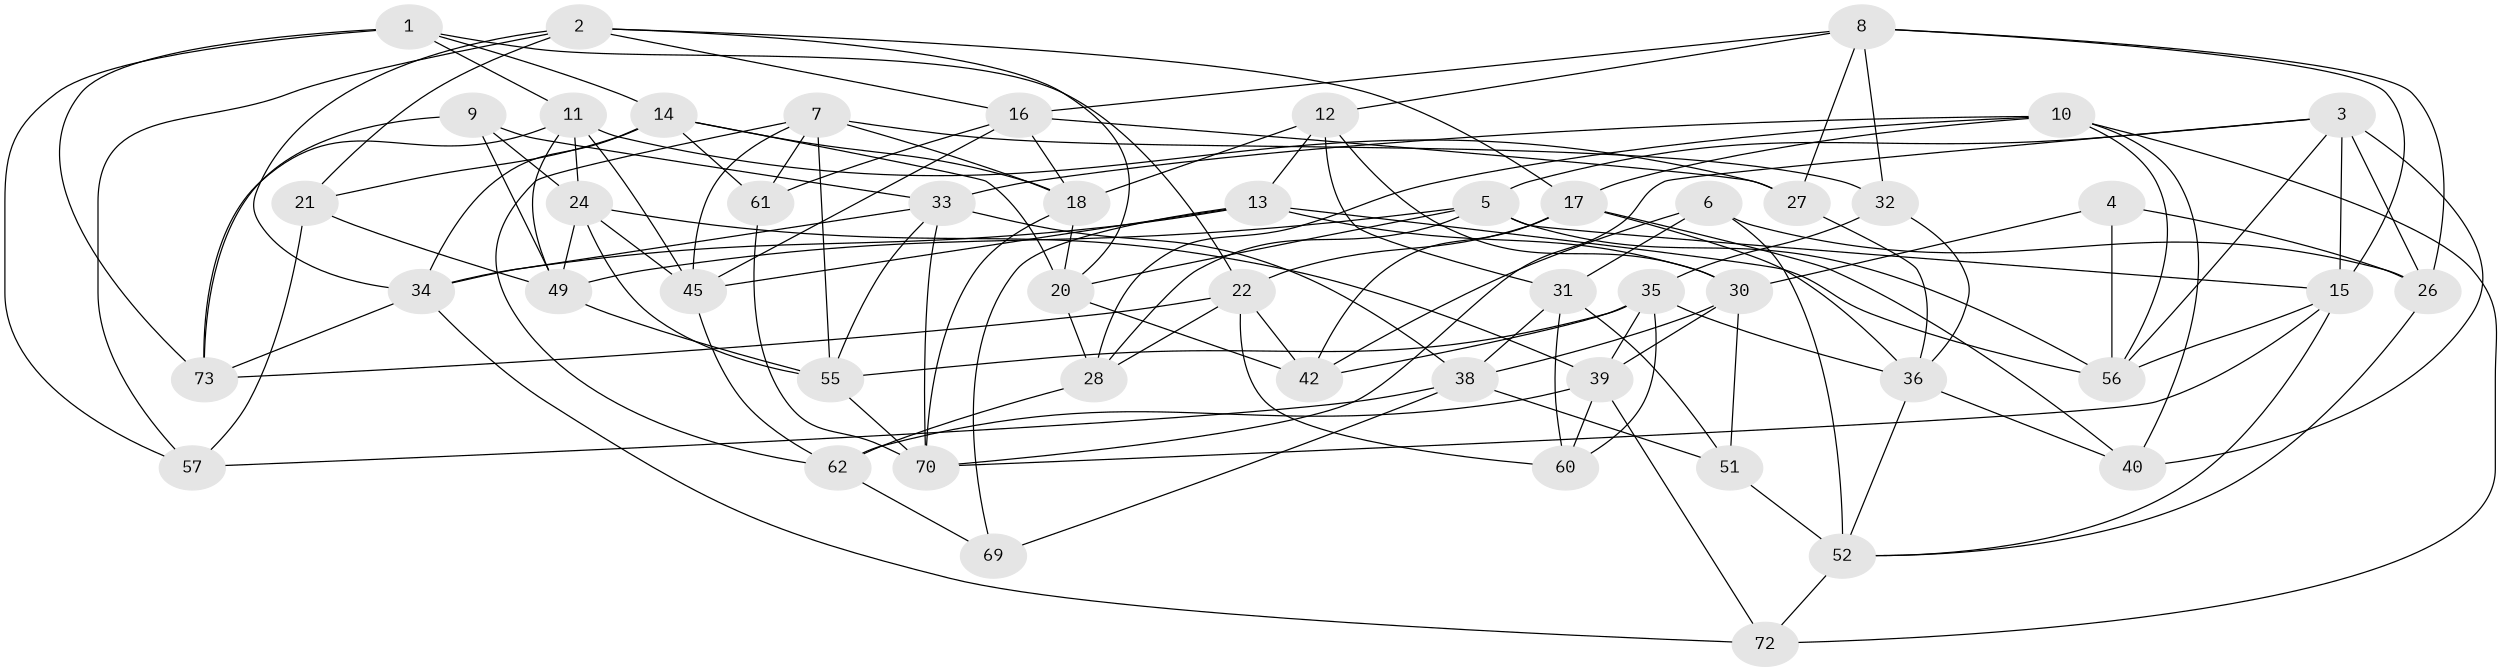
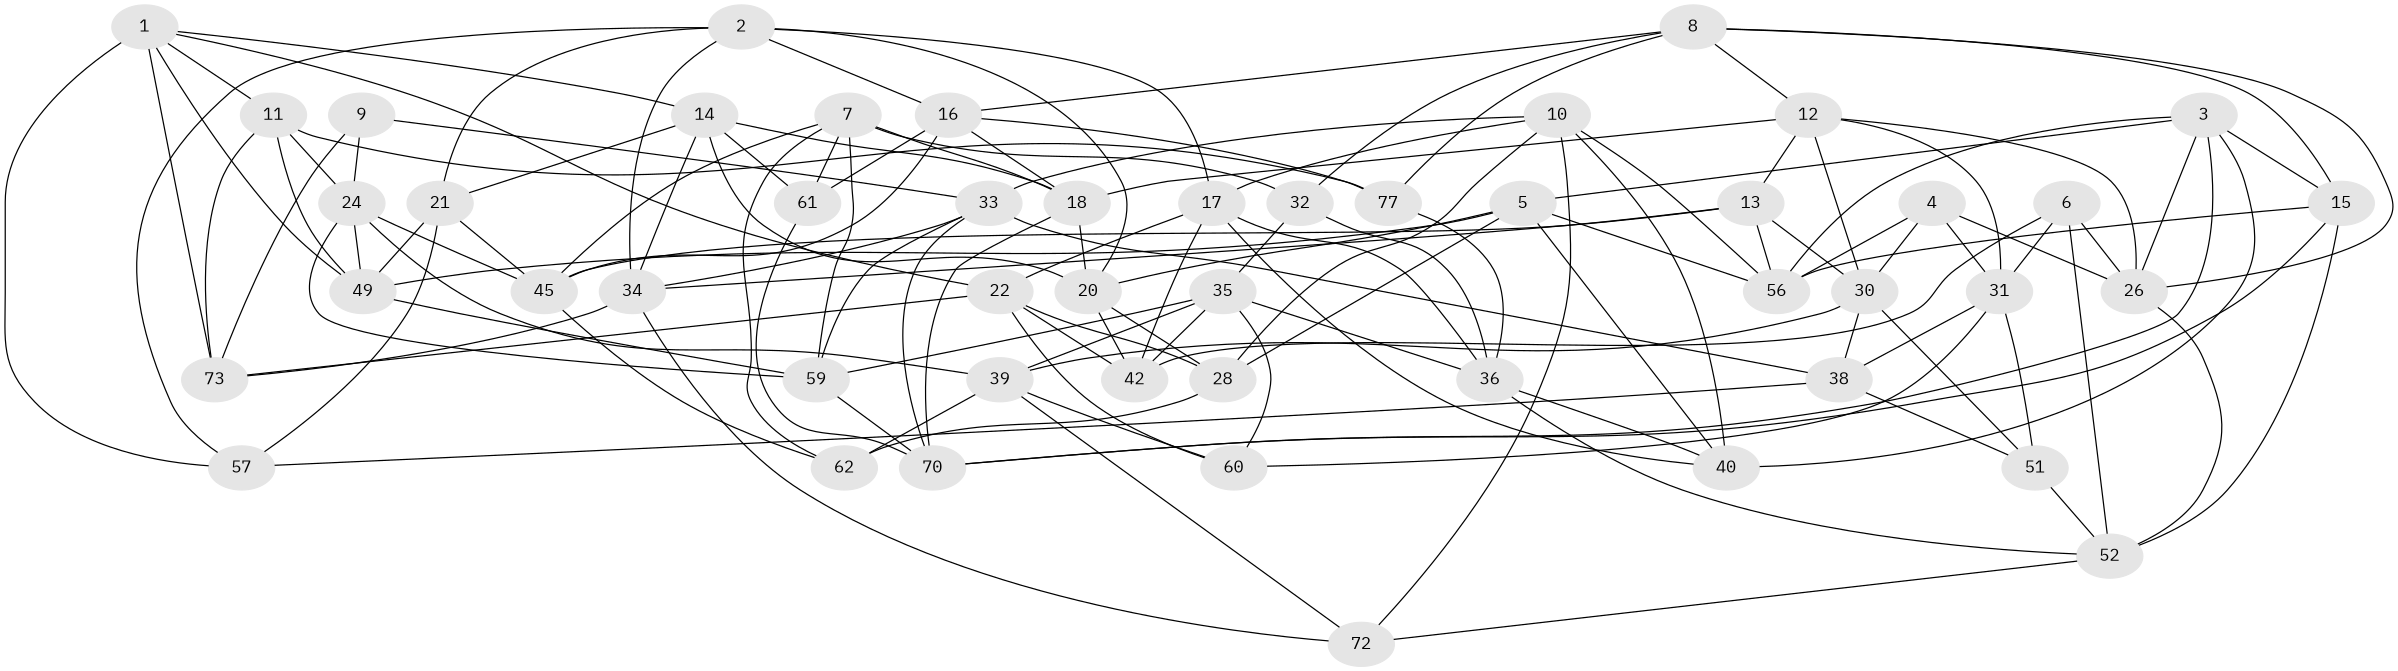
edge "12" -- "26": added
edge "9" -- "49": now "1" -- "49"
edge "11" -- "45": now "21" -- "45"
node "27": label "27" -> "77"
edge "4" -- "31": added
edge "5" -- "15": now "5" -- "40"
node "55": label "55" -> "59"
node "69": removed
